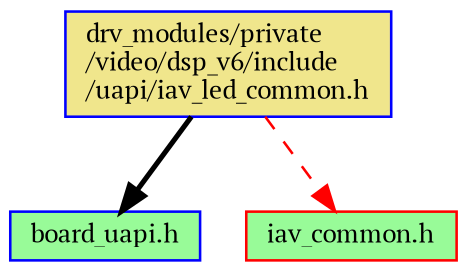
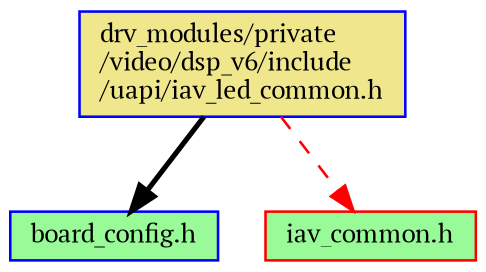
node "board_uapi.h": label "board_uapi.h" -> "board_config.h"
